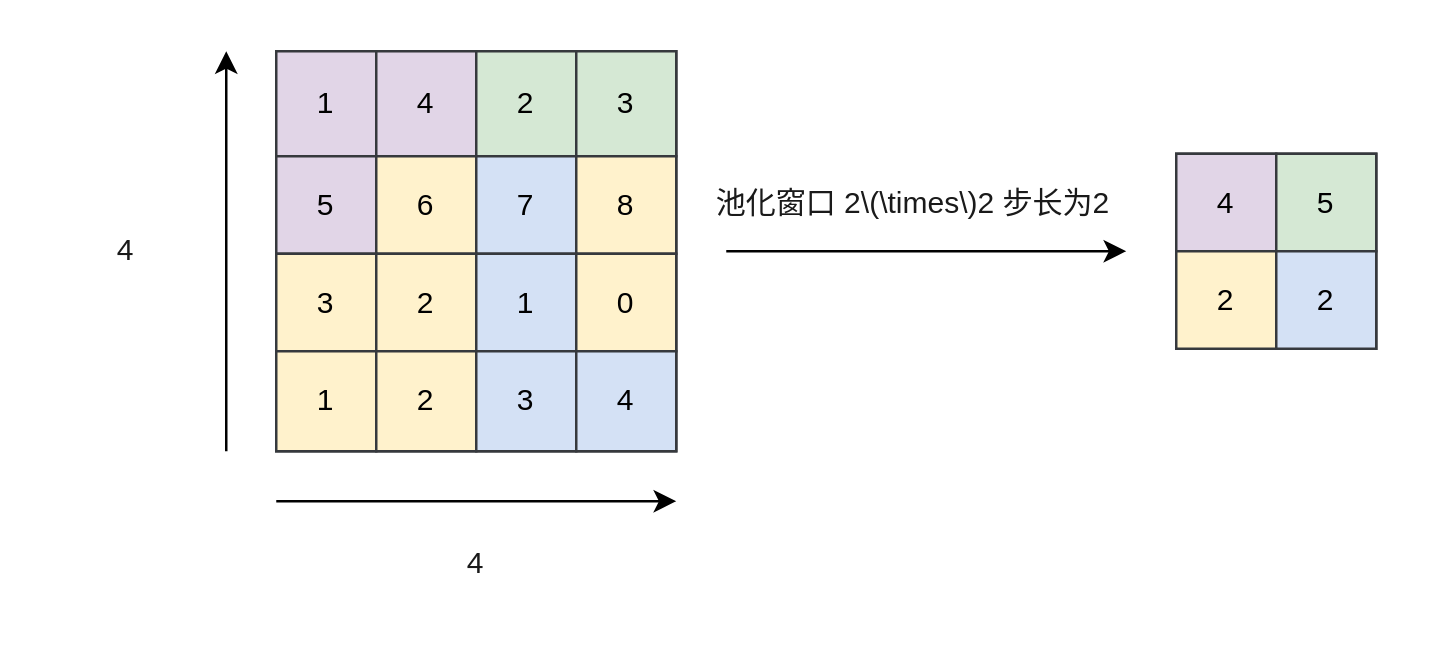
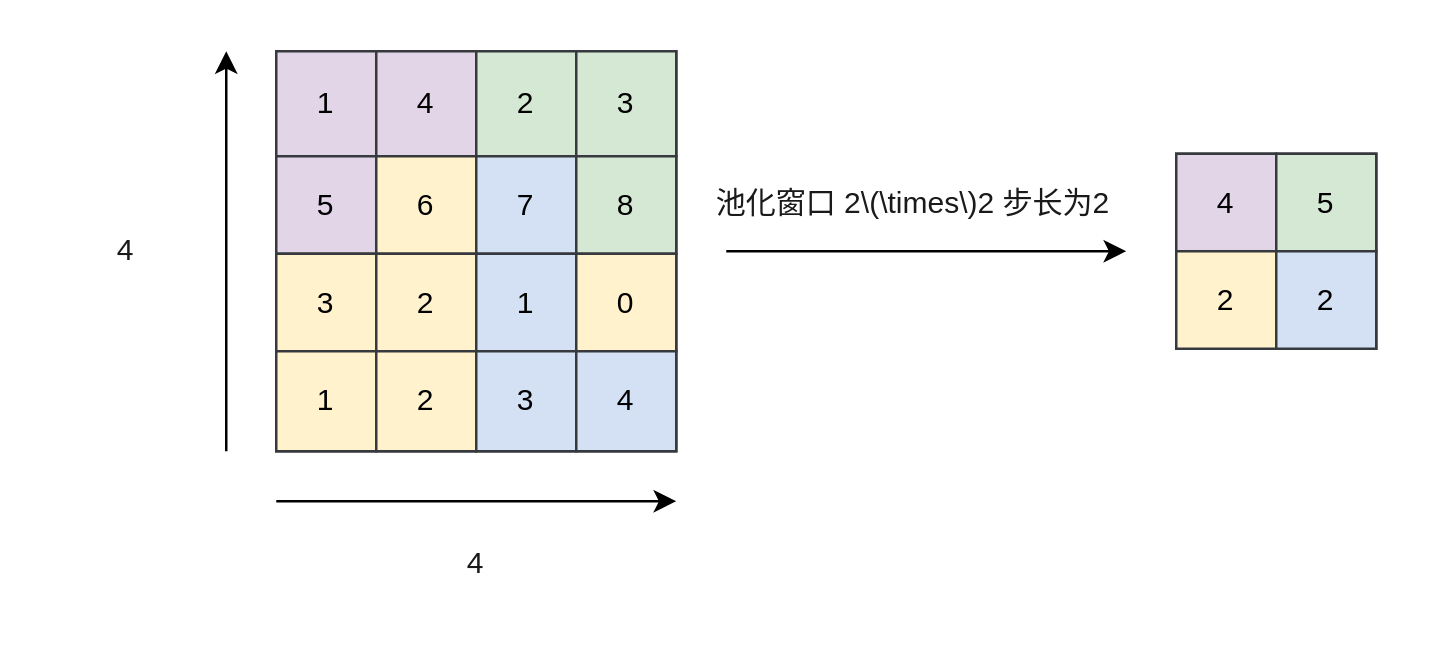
node "8": fillcolor #fff2cc -> #d5e8d4
